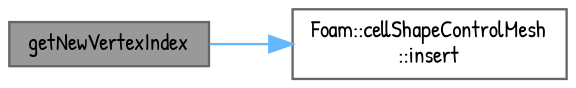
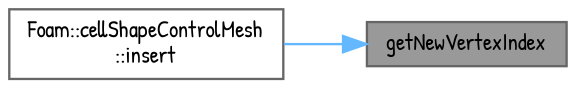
edge "getNewVertexIndex" -> "Foam::cellShapeControlMesh ::insert": reversed
